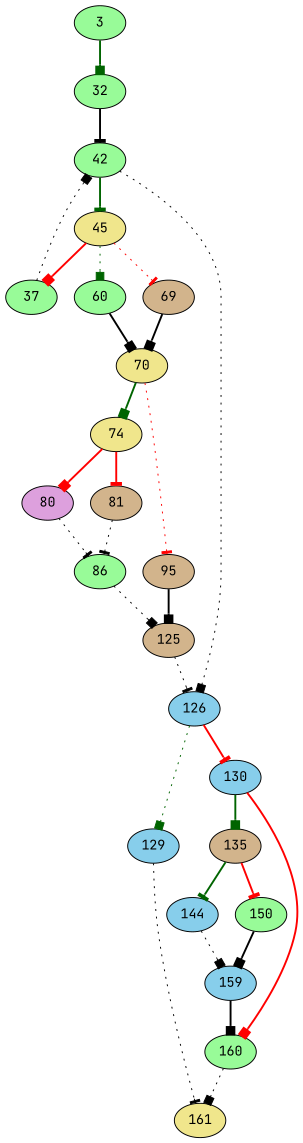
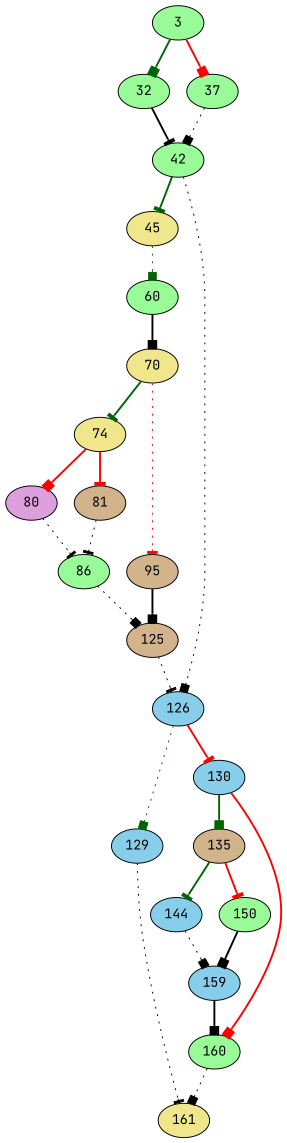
edge "45" -> "37": now "3" -> "37"
node "69": removed
edge "70" -> "74": arrowhead box -> tee
